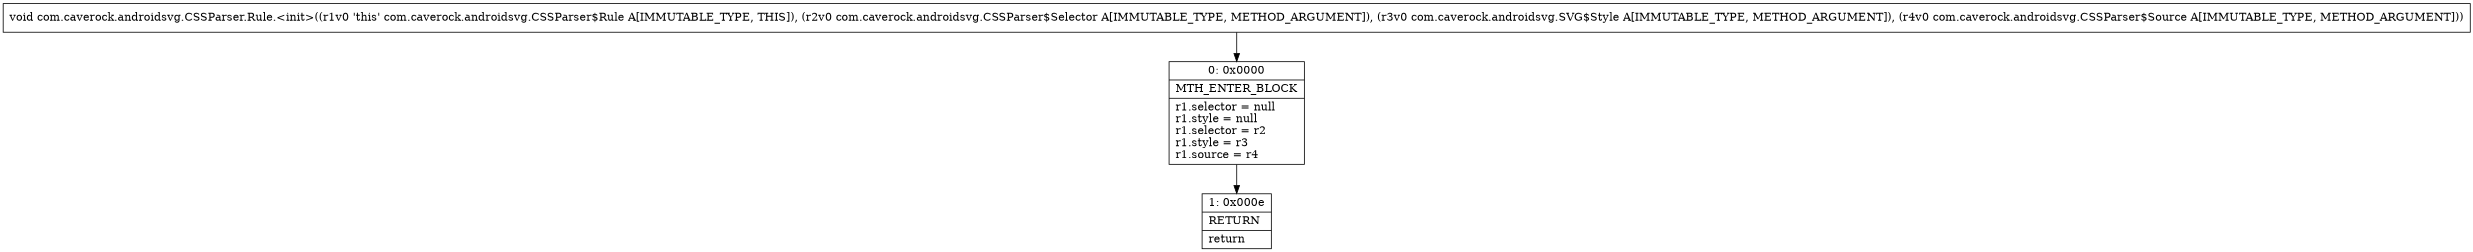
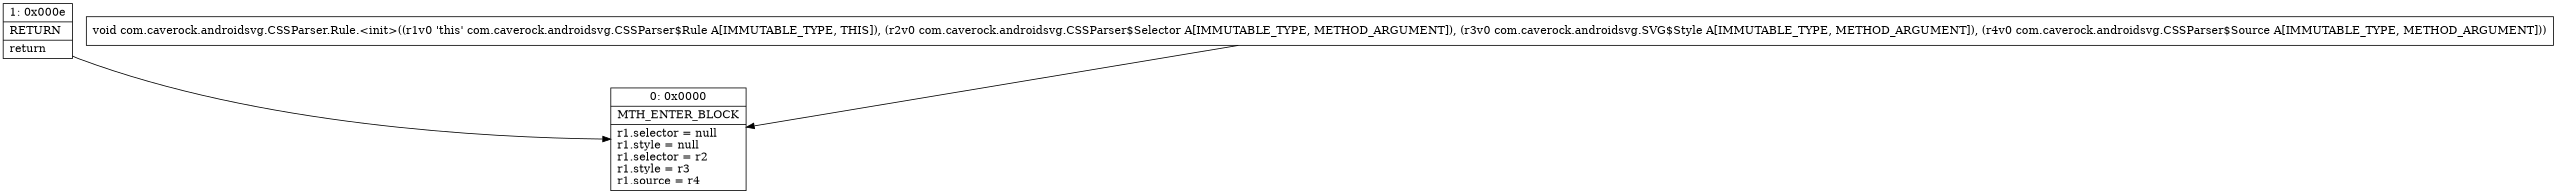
edge "0: 0x0000" -> "1: 0x000e": reversed
